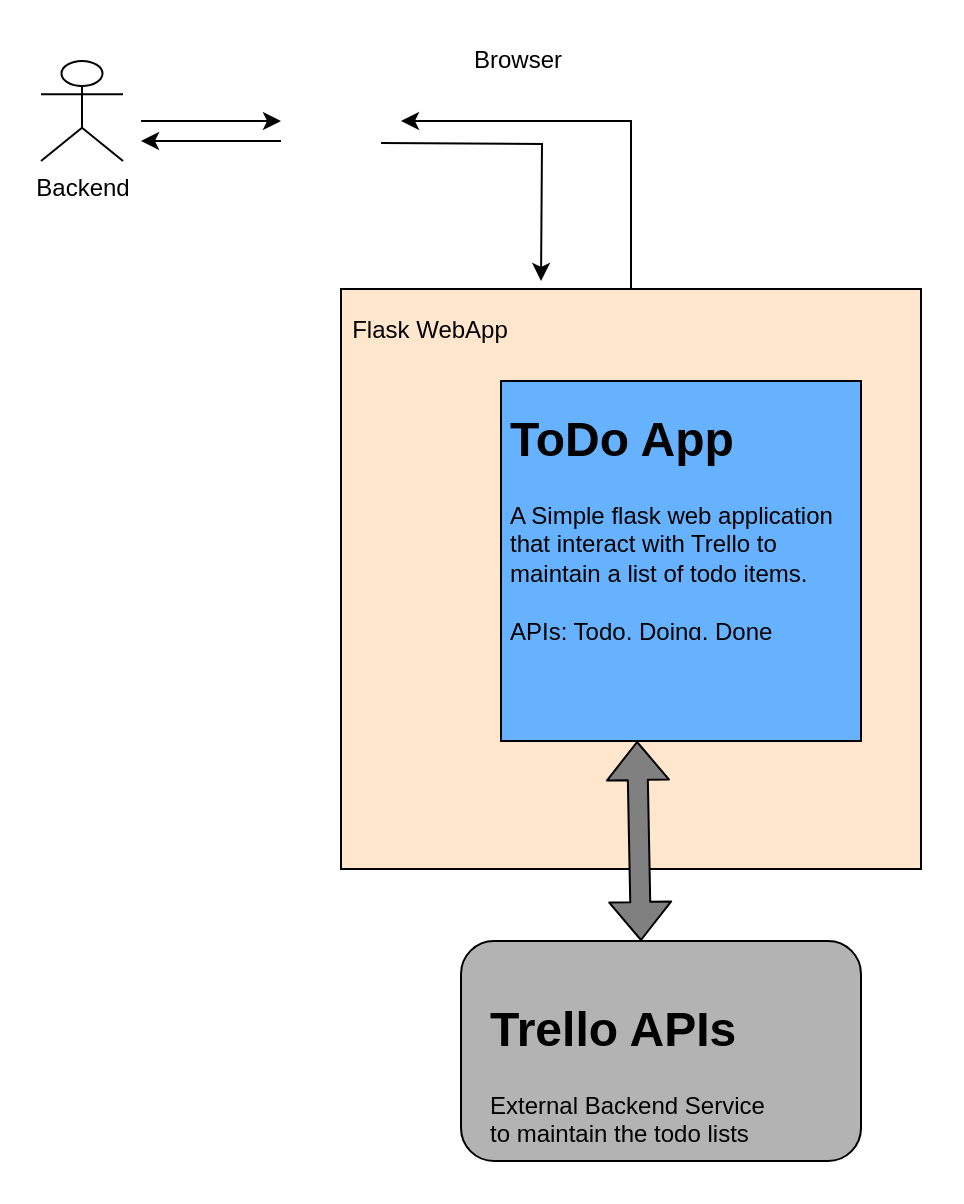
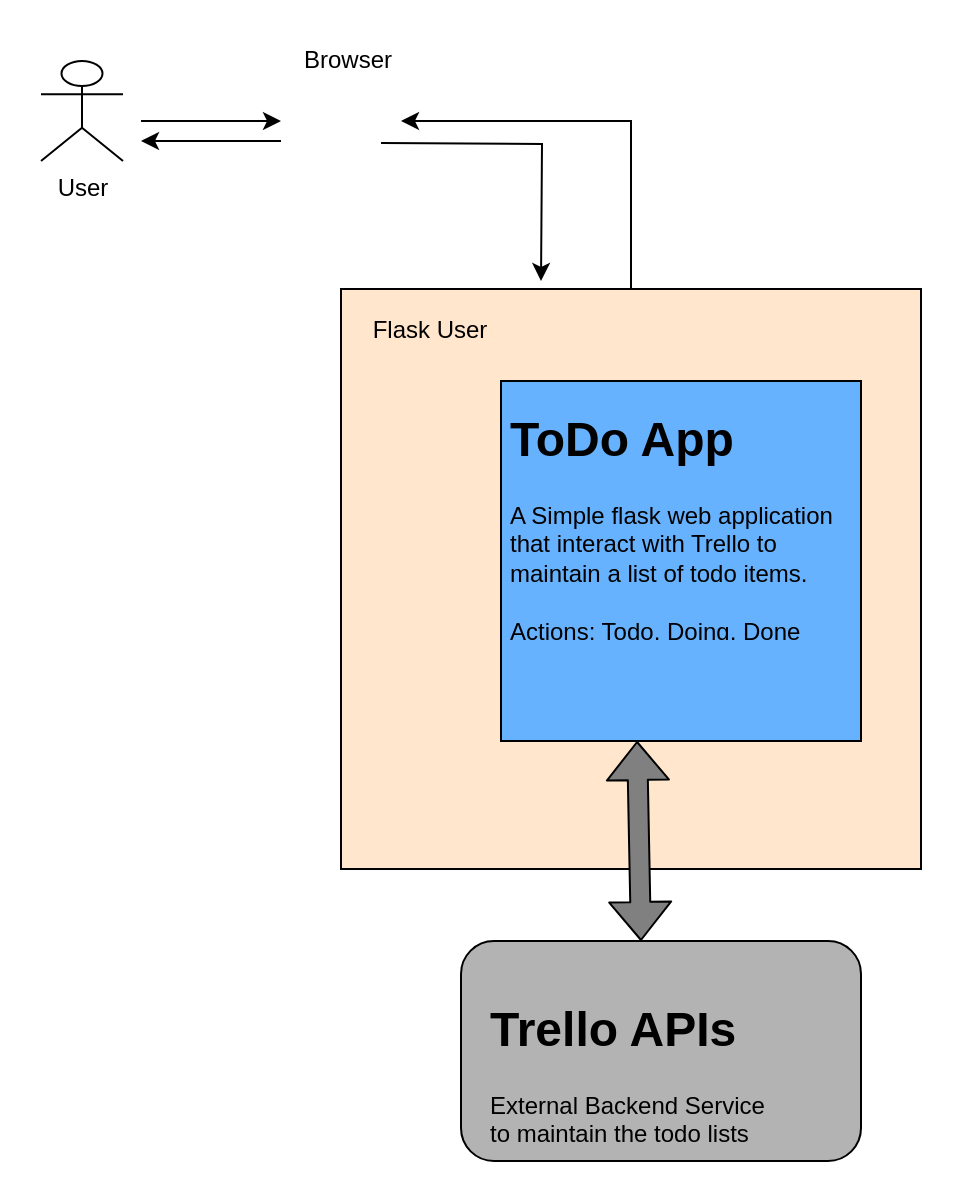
node "Browser": moved (519, 61) -> (349, 61)
node "Backend": label "Backend" -> "User"
node "Flask WebApp": label "Flask WebApp" -> "Flask User"
node "ToDo App A Simple flask web application that interact with Trello to maintain a list of todo items. APIs: Todo, Doing, Done": label "ToDo App A Simple flask web application that interact with Trello to maintain a list of todo items. APIs: Todo, Doing, Done" -> "ToDo App A Simple flask web application that interact with Trello to maintain a list of todo items. Actions: Todo, Doing, Done"
